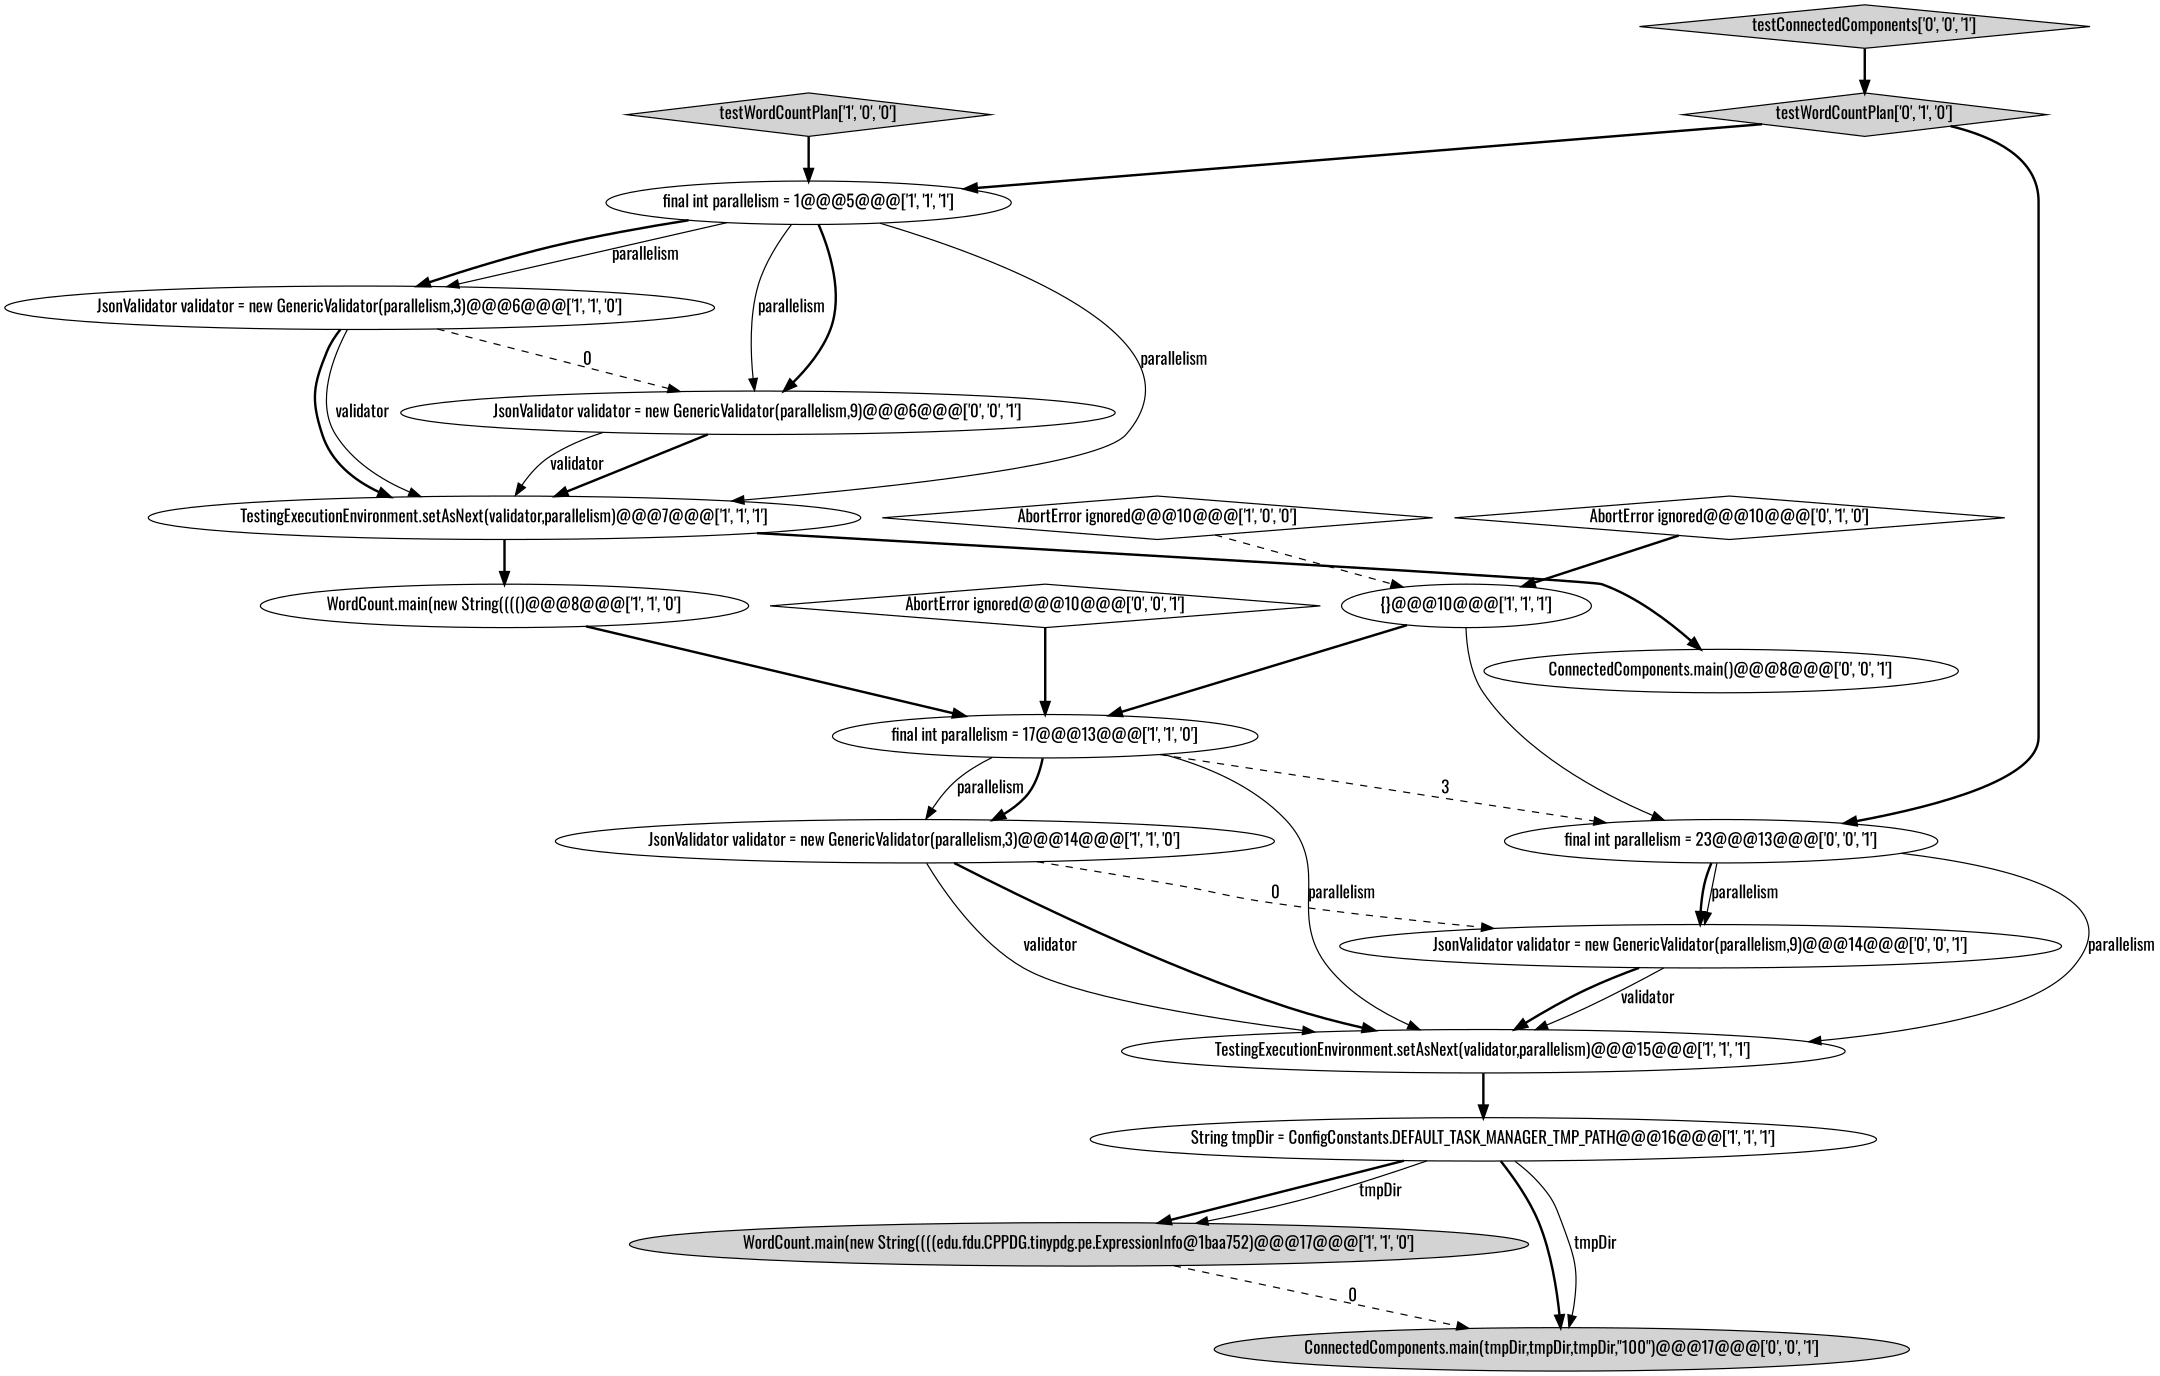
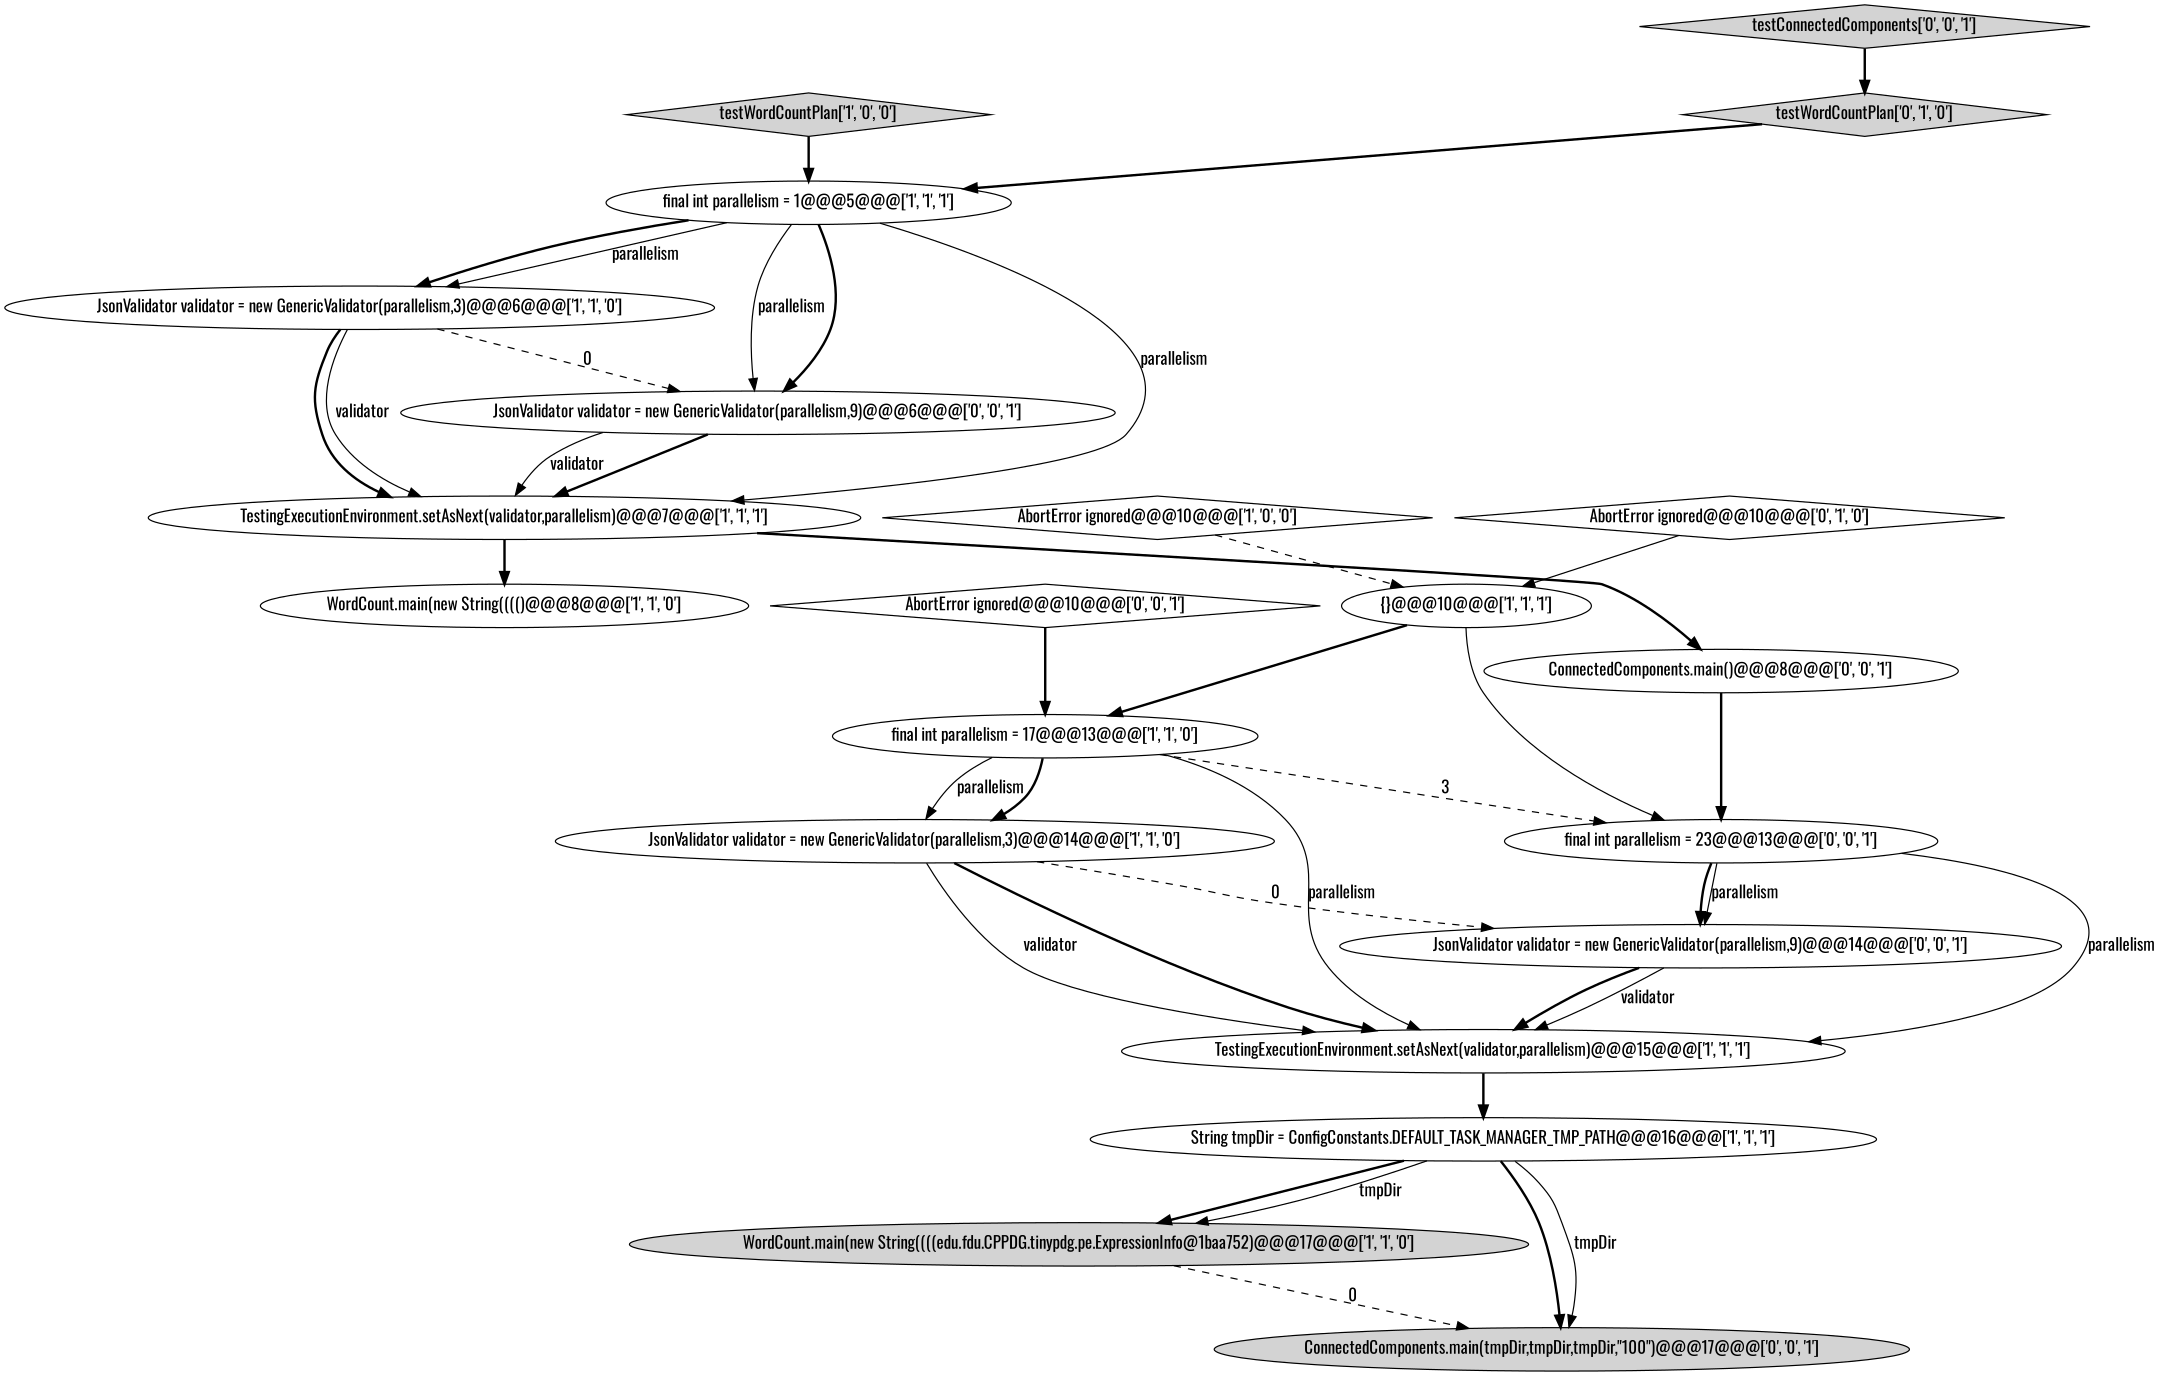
edge "testWordCountPlan['0', '1', '0']" -> "final int parallelism = 23@@@13@@@['0', '0', '1']": now "ConnectedComponents.main()@@@8@@@['0', '0', '1']" -> "final int parallelism = 23@@@13@@@['0', '0', '1']"
edge "AbortError ignored@@@10@@@['0', '1', '0']" -> "{}@@@10@@@['1', '1', '1']": style bold -> solid
edge "WordCount.main(new String(((()@@@8@@@['1', '1', '0']" -> "final int parallelism = 17@@@13@@@['1', '1', '0']": removed
